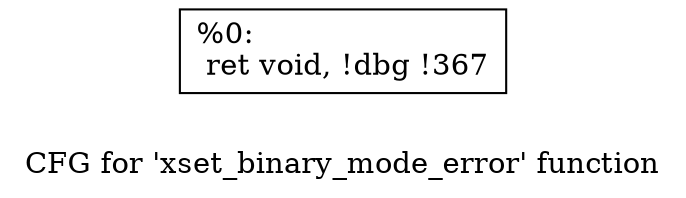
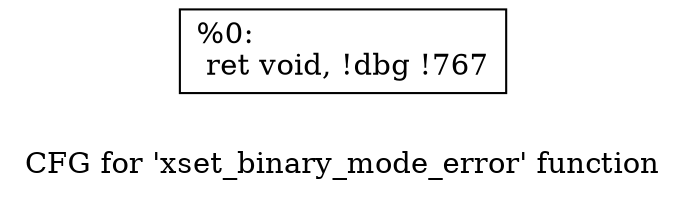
node "%0:": text "ret void, !dbg !367" -> "ret void, !dbg !767"
